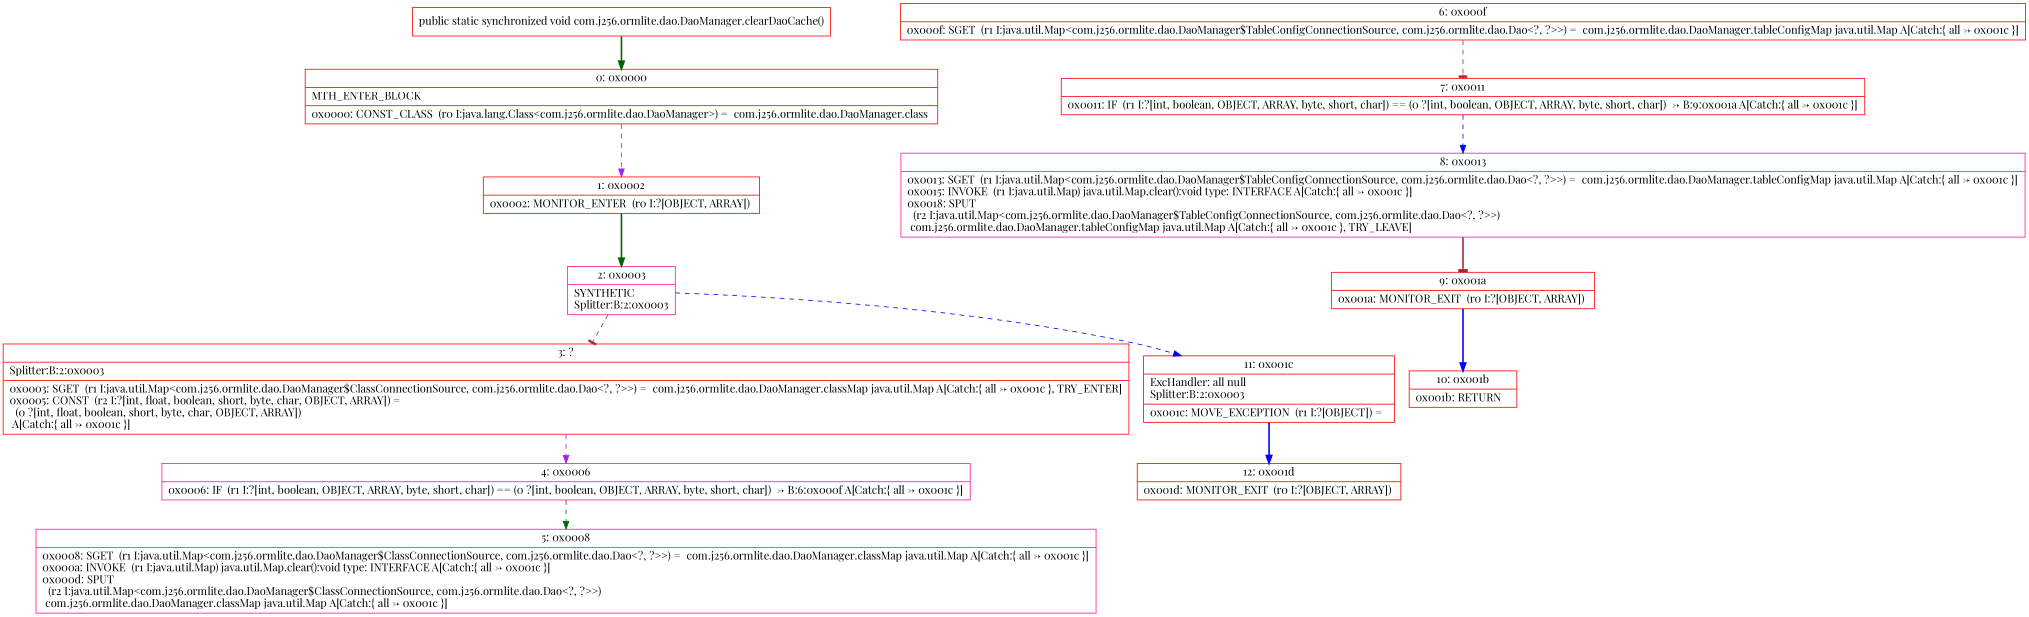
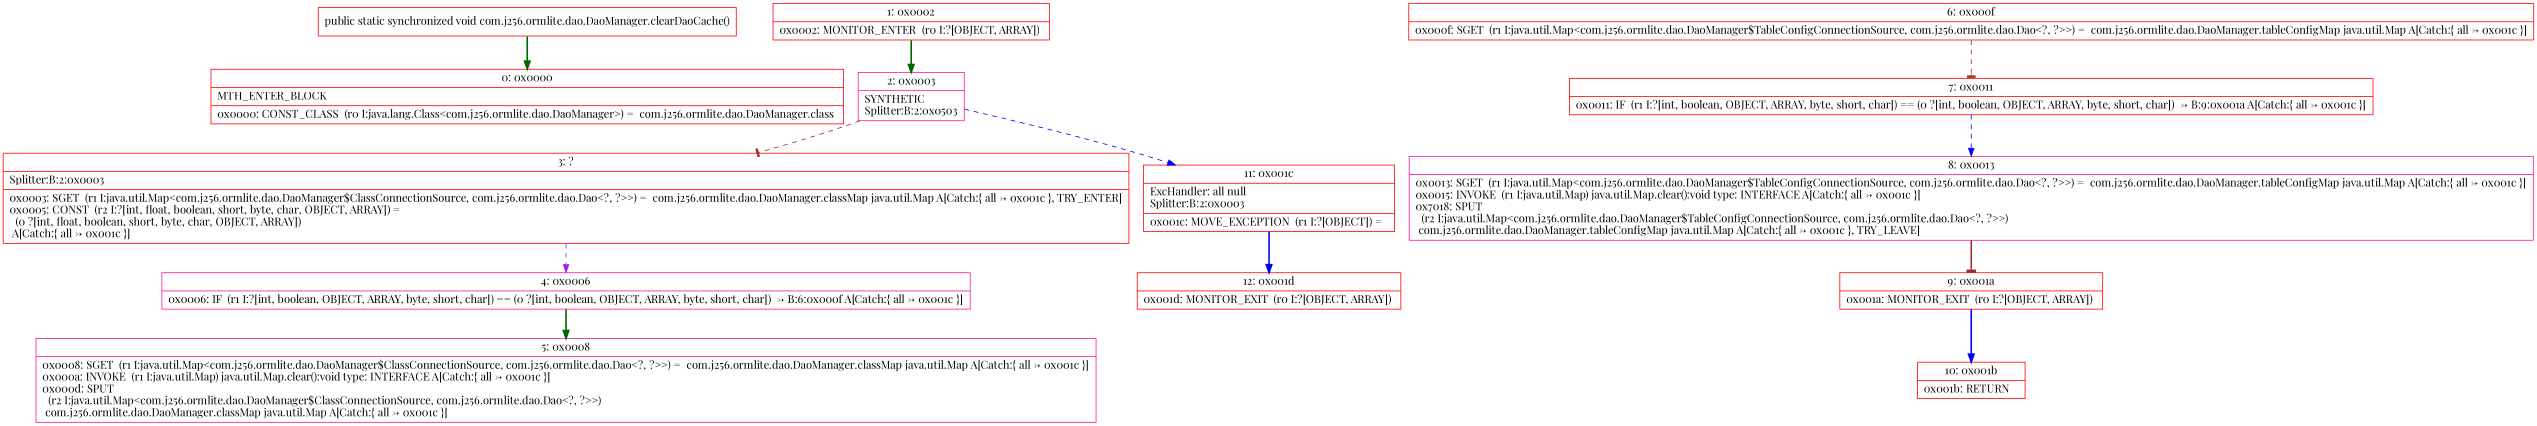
edge "0: 0x0000" -> "1: 0x0002": removed
node "8: 0x0013": text "0x0018: SPUT" -> "0x7018: SPUT"
node "2: 0x0003": text "Splitter:B:2:0x0003" -> "Splitter:B:2:0x0503"
edge "4: 0x0006" -> "5: 0x0008": style dashed -> bold
